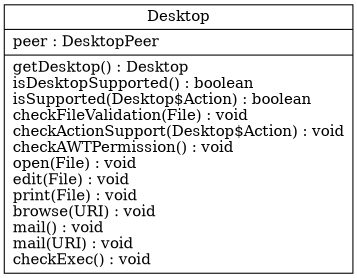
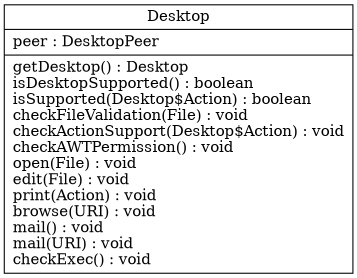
node "Desktop": text "print(File) : void" -> "print(Action) : void"
